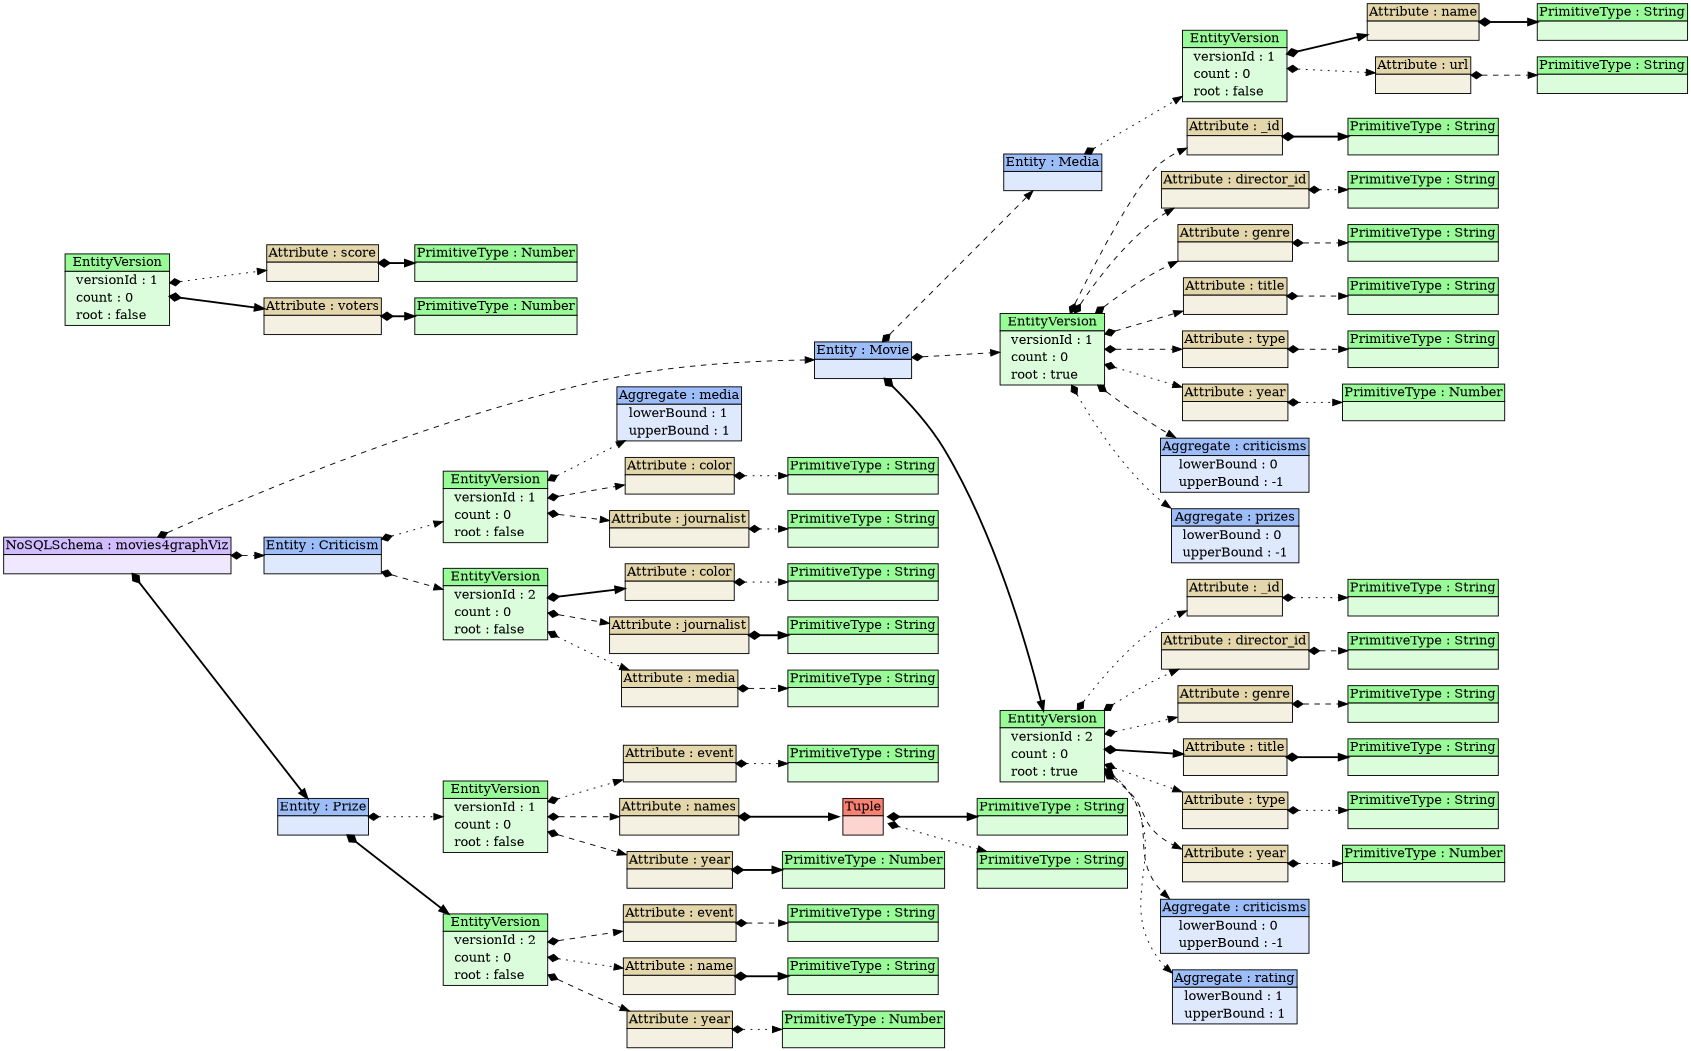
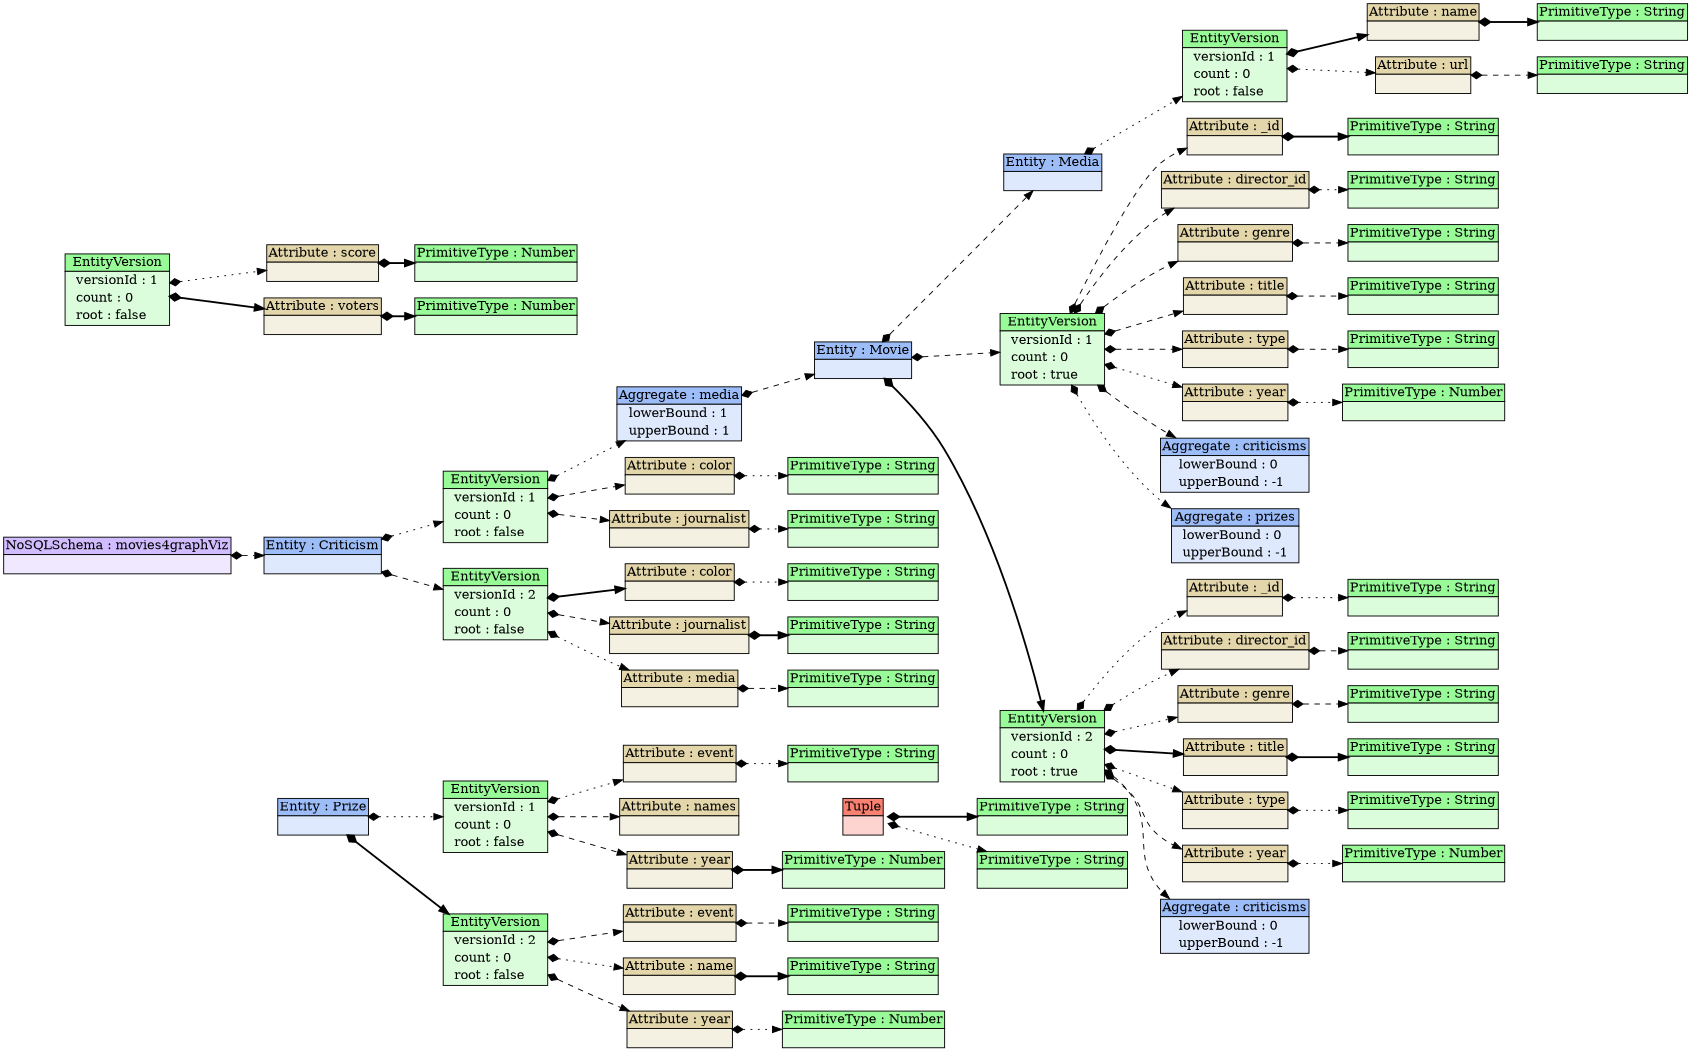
edge "Entity : Movie" -- "NoSQLSchema : movies4graphViz": now "Entity : Movie" -- "Aggregate : media"
edge "NoSQLSchema : movies4graphViz" -- "Entity : Prize": removed
edge "Attribute : names" -- "Tuple": removed
node "Aggregate : rating": removed
